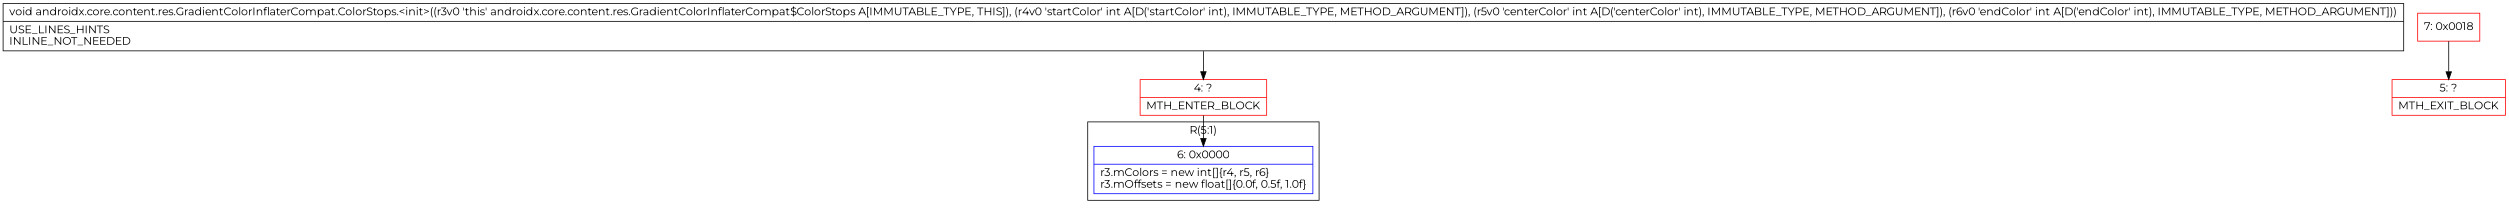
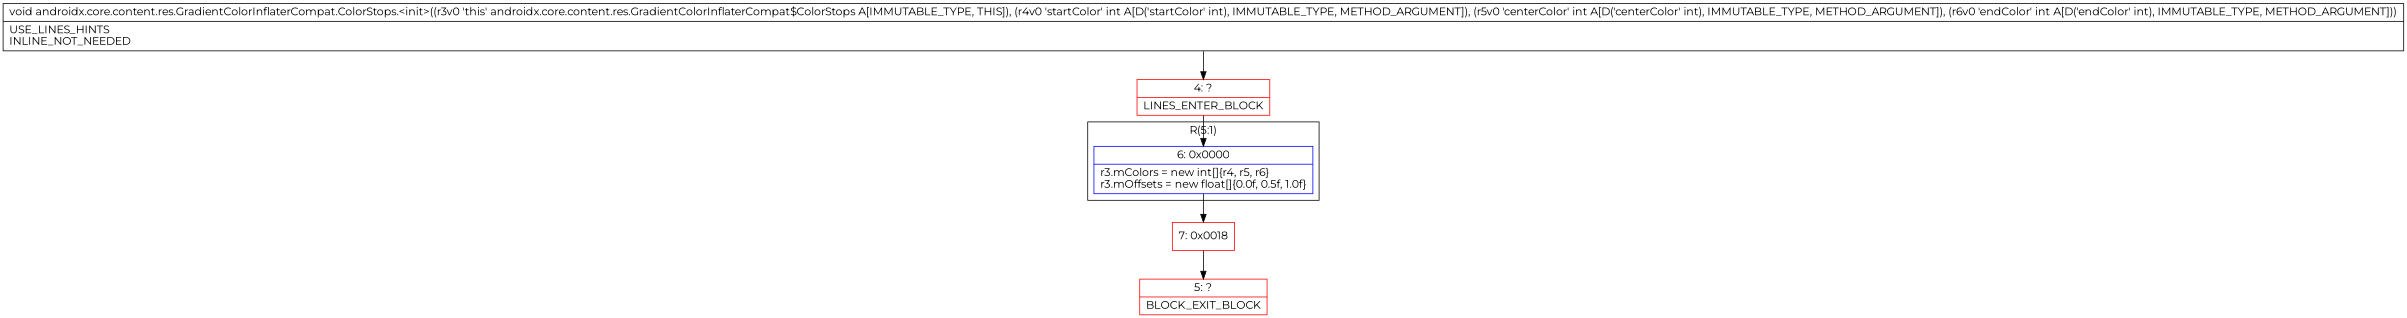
node "4: ?": text "MTH_ENTER_BLOCK" -> "LINES_ENTER_BLOCK"
node "5: ?": text "MTH_EXIT_BLOCK" -> "BLOCK_EXIT_BLOCK"
edge "6: 0x0000" -> "7: 0x0018": added
